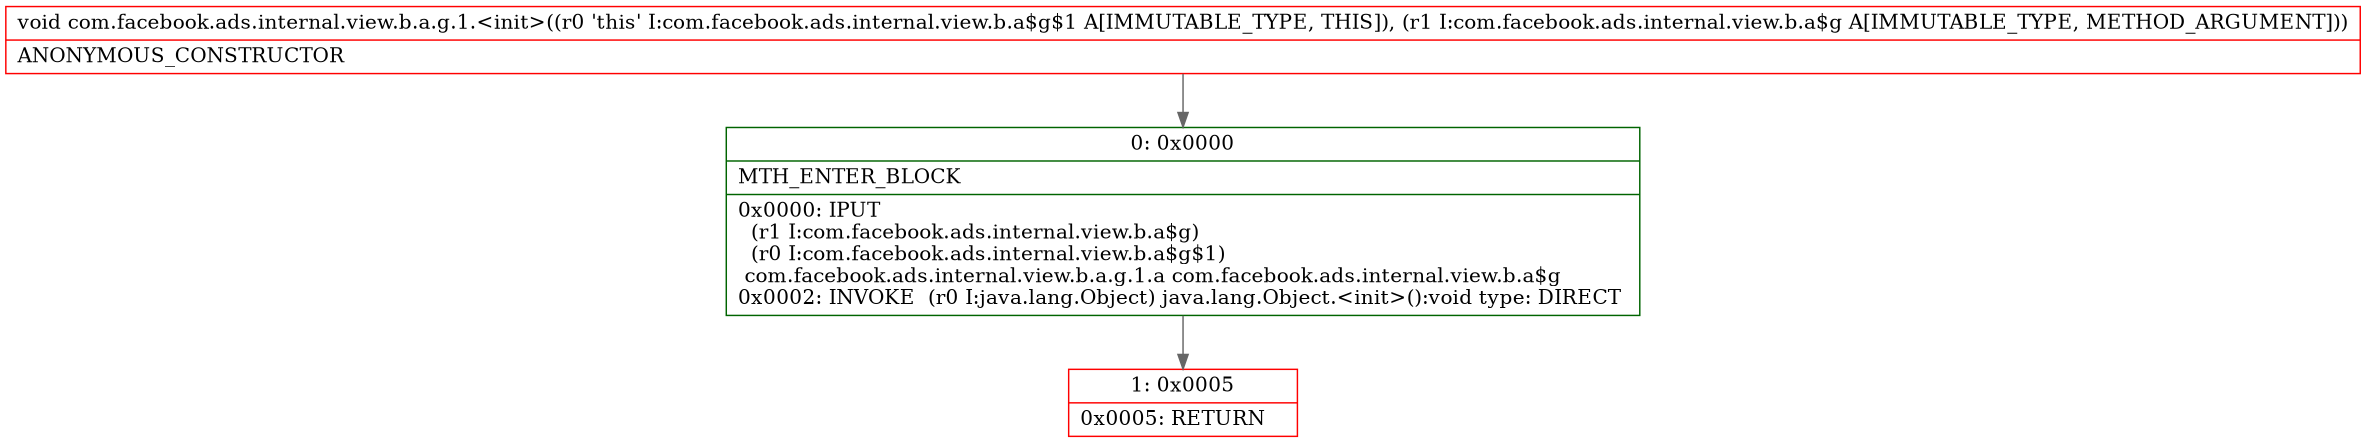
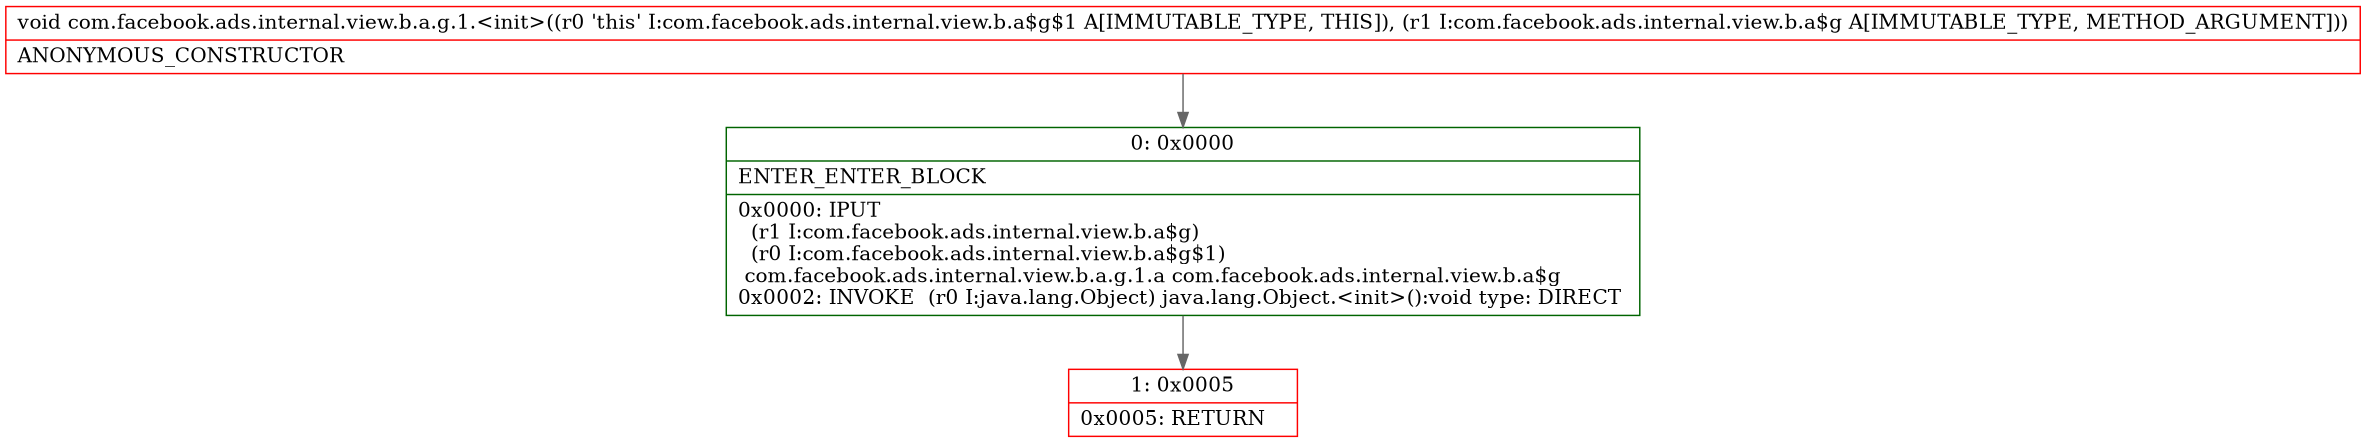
node "0: 0x0000": text "MTH_ENTER_BLOCK" -> "ENTER_ENTER_BLOCK"
